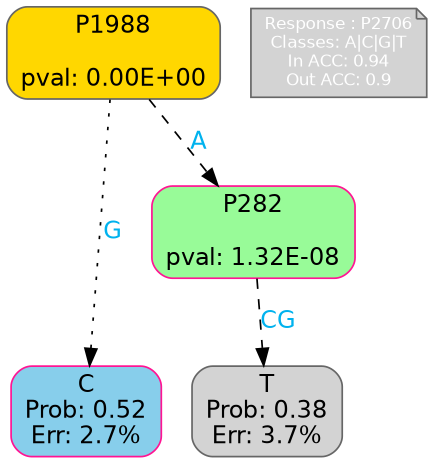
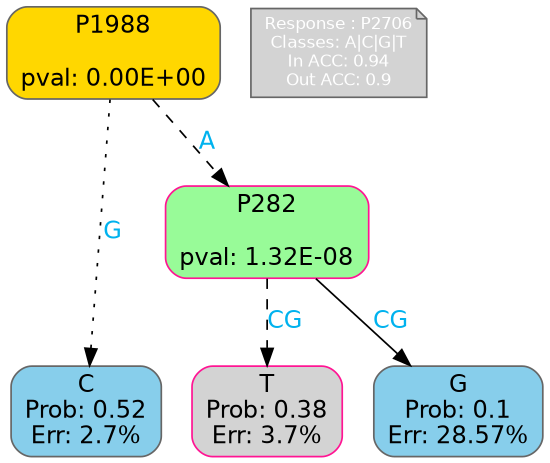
node "C Prob: 0.52 Err: 2.7%": color deeppink -> gray40
node "T Prob: 0.38 Err: 3.7%": color gray40 -> deeppink
node "G Prob: 0.1 Err: 28.57%": added
